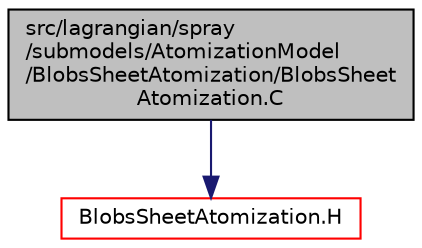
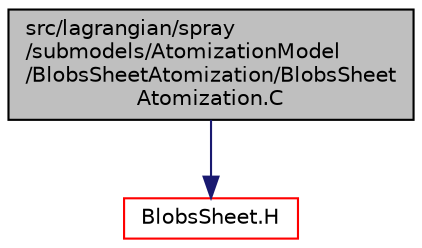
node "BlobsSheetAtomization.H": label "BlobsSheetAtomization.H" -> "BlobsSheet.H"
